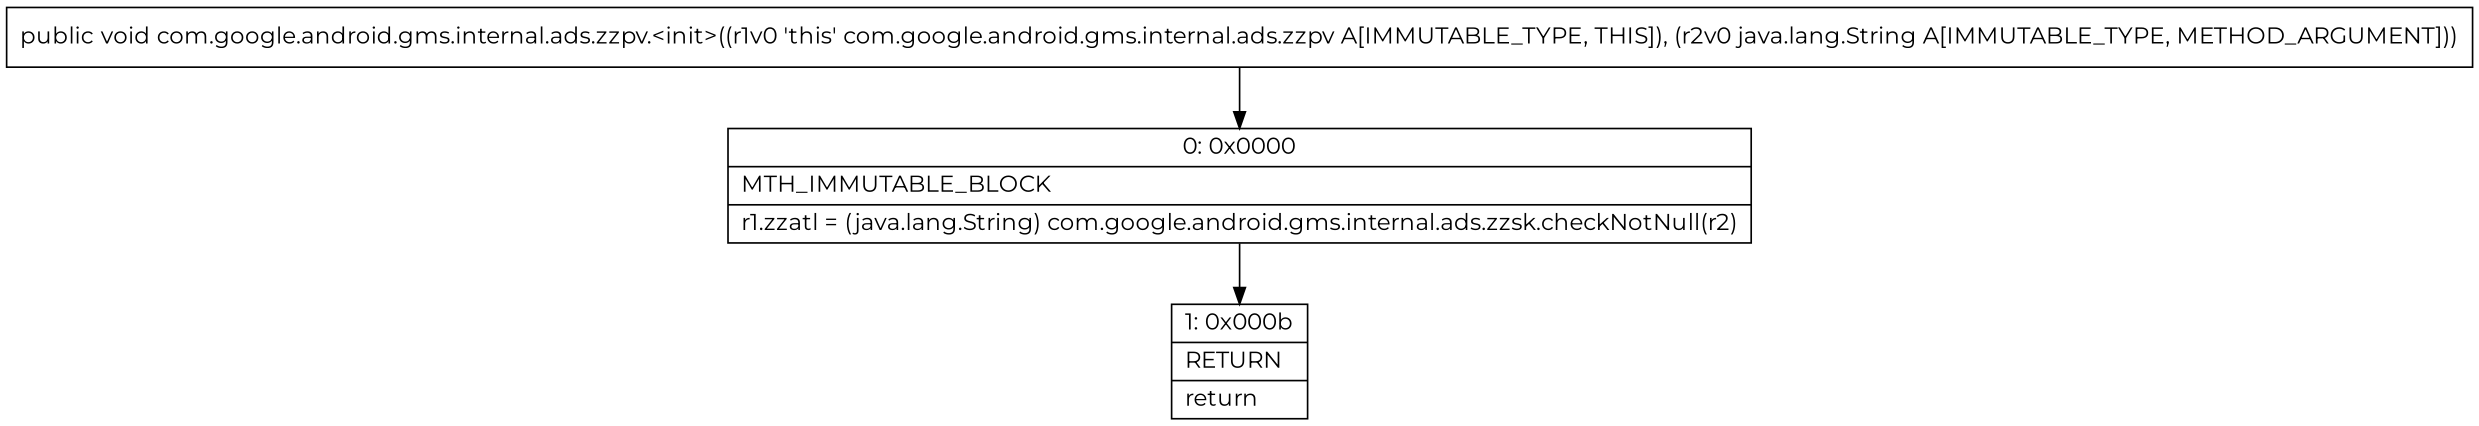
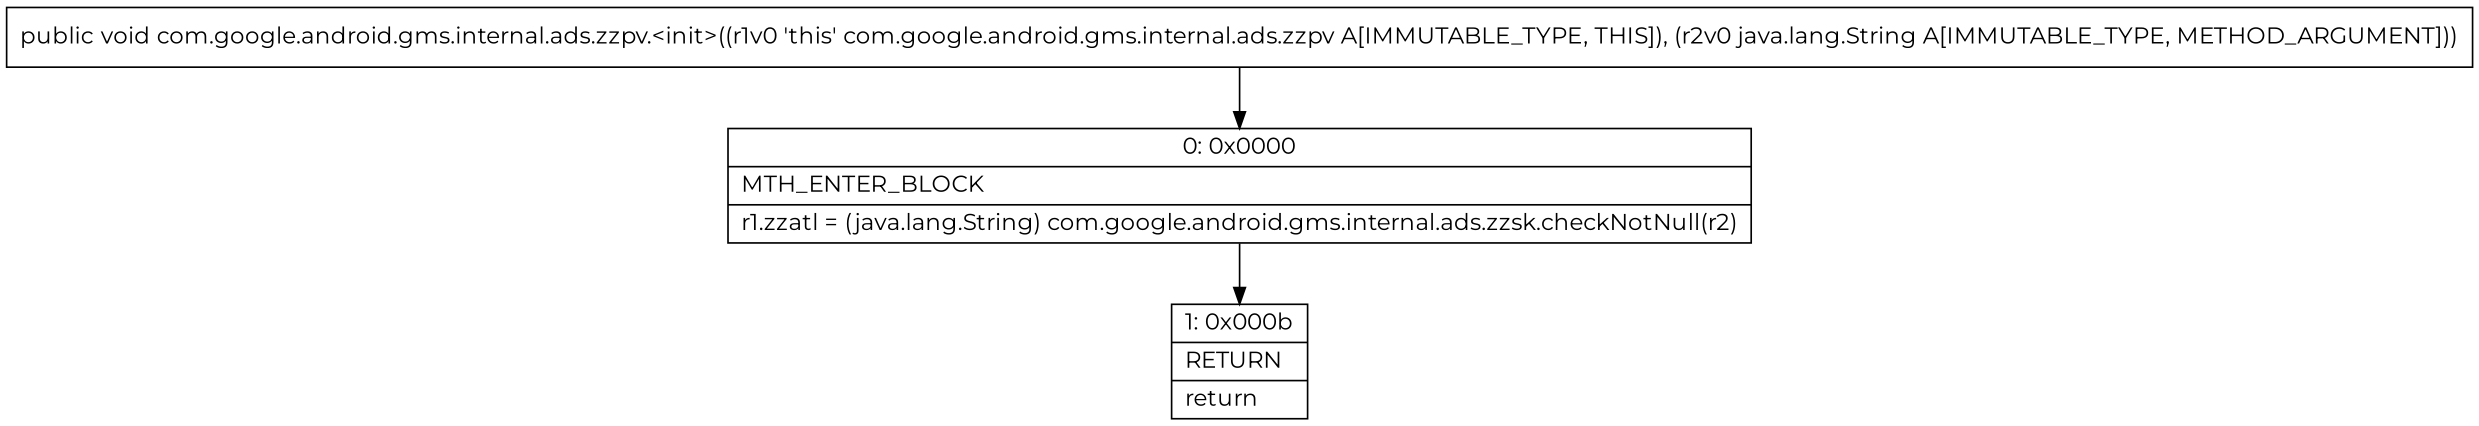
node "0: 0x0000": text "MTH_IMMUTABLE_BLOCK" -> "MTH_ENTER_BLOCK"
